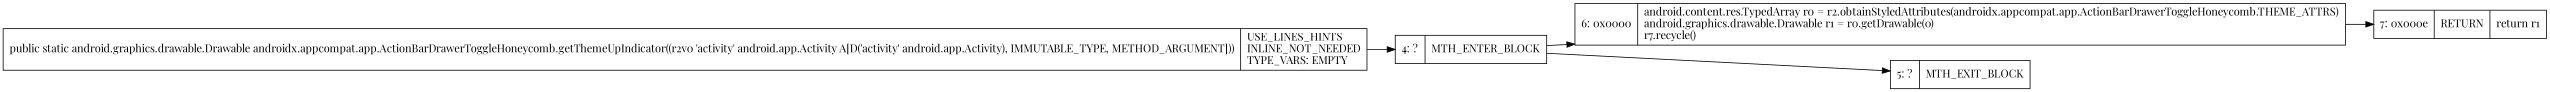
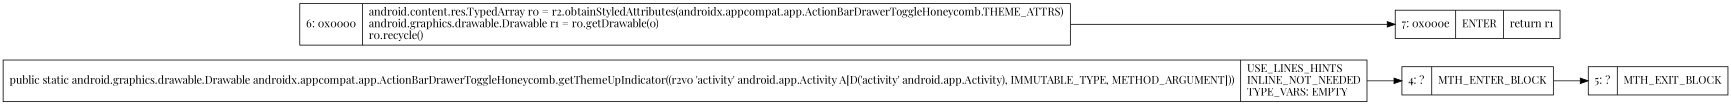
node "7: 0x000e": text "RETURN" -> "ENTER"
node "6: 0x0000": text "r7.recycle()" -> "r0.recycle()"
edge "4: ?" -> "6: 0x0000": removed
